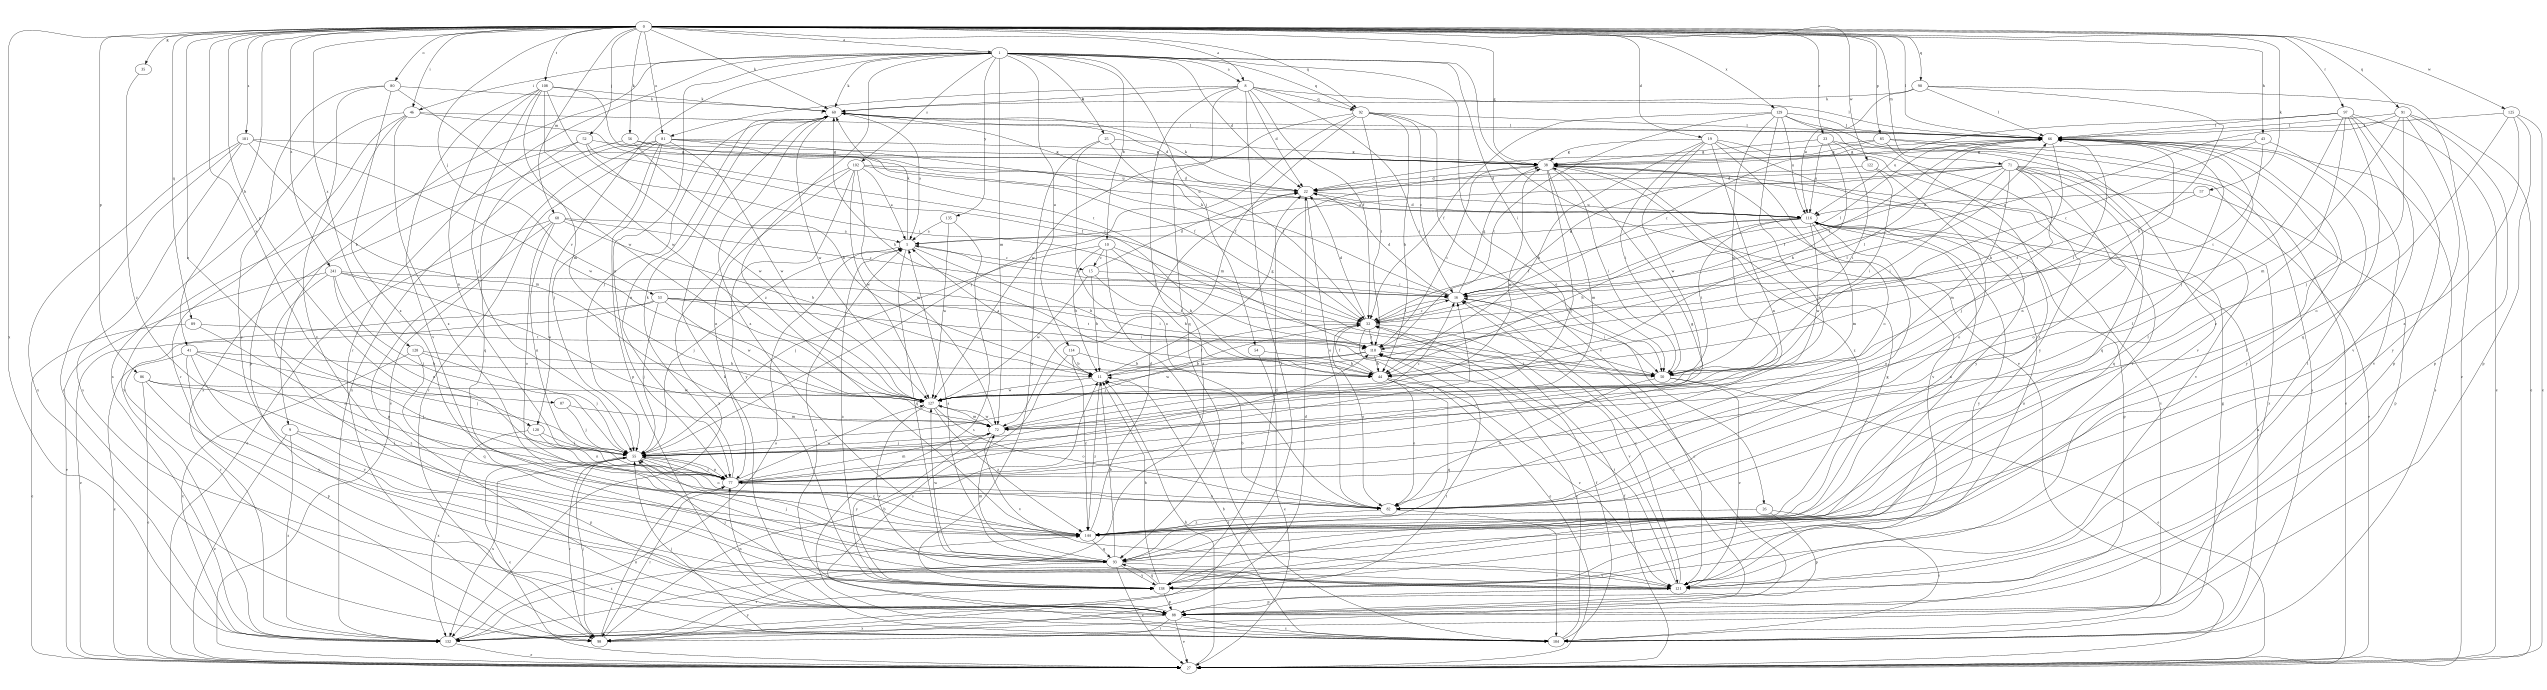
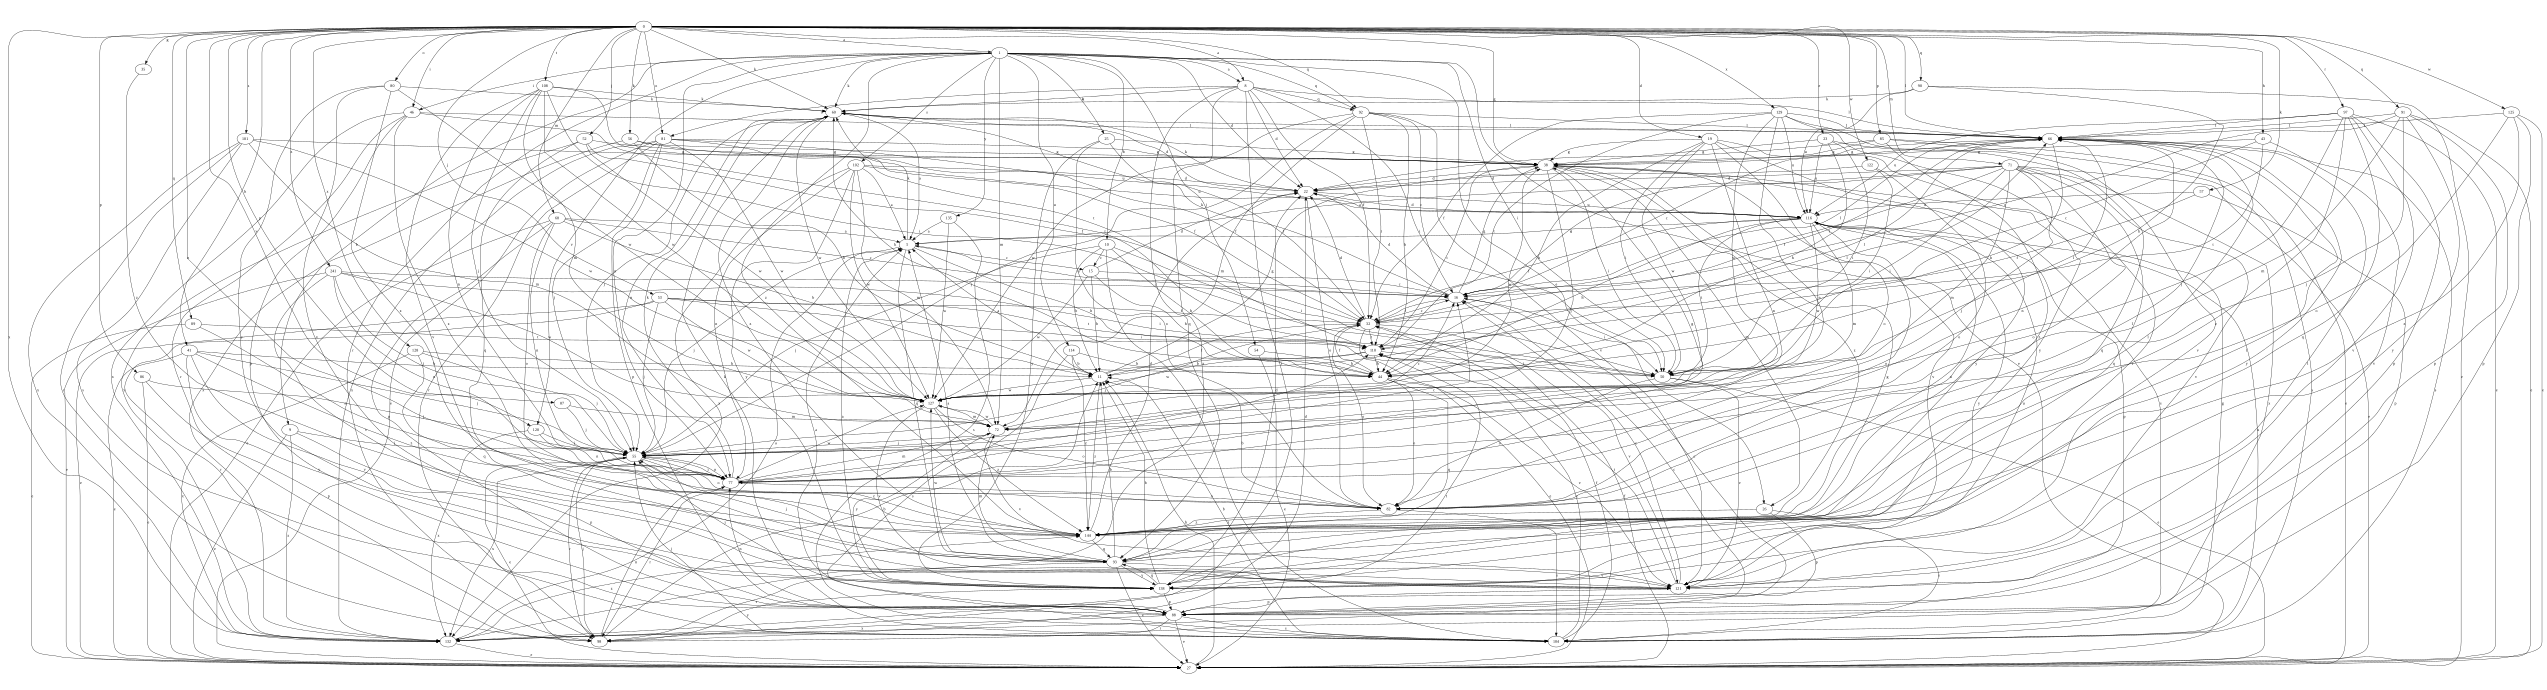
edge "90" -> "66": removed, label "l"
edge "38" -> "72": now "38" -> "26"
edge "86" -> "127": removed, label "w"
